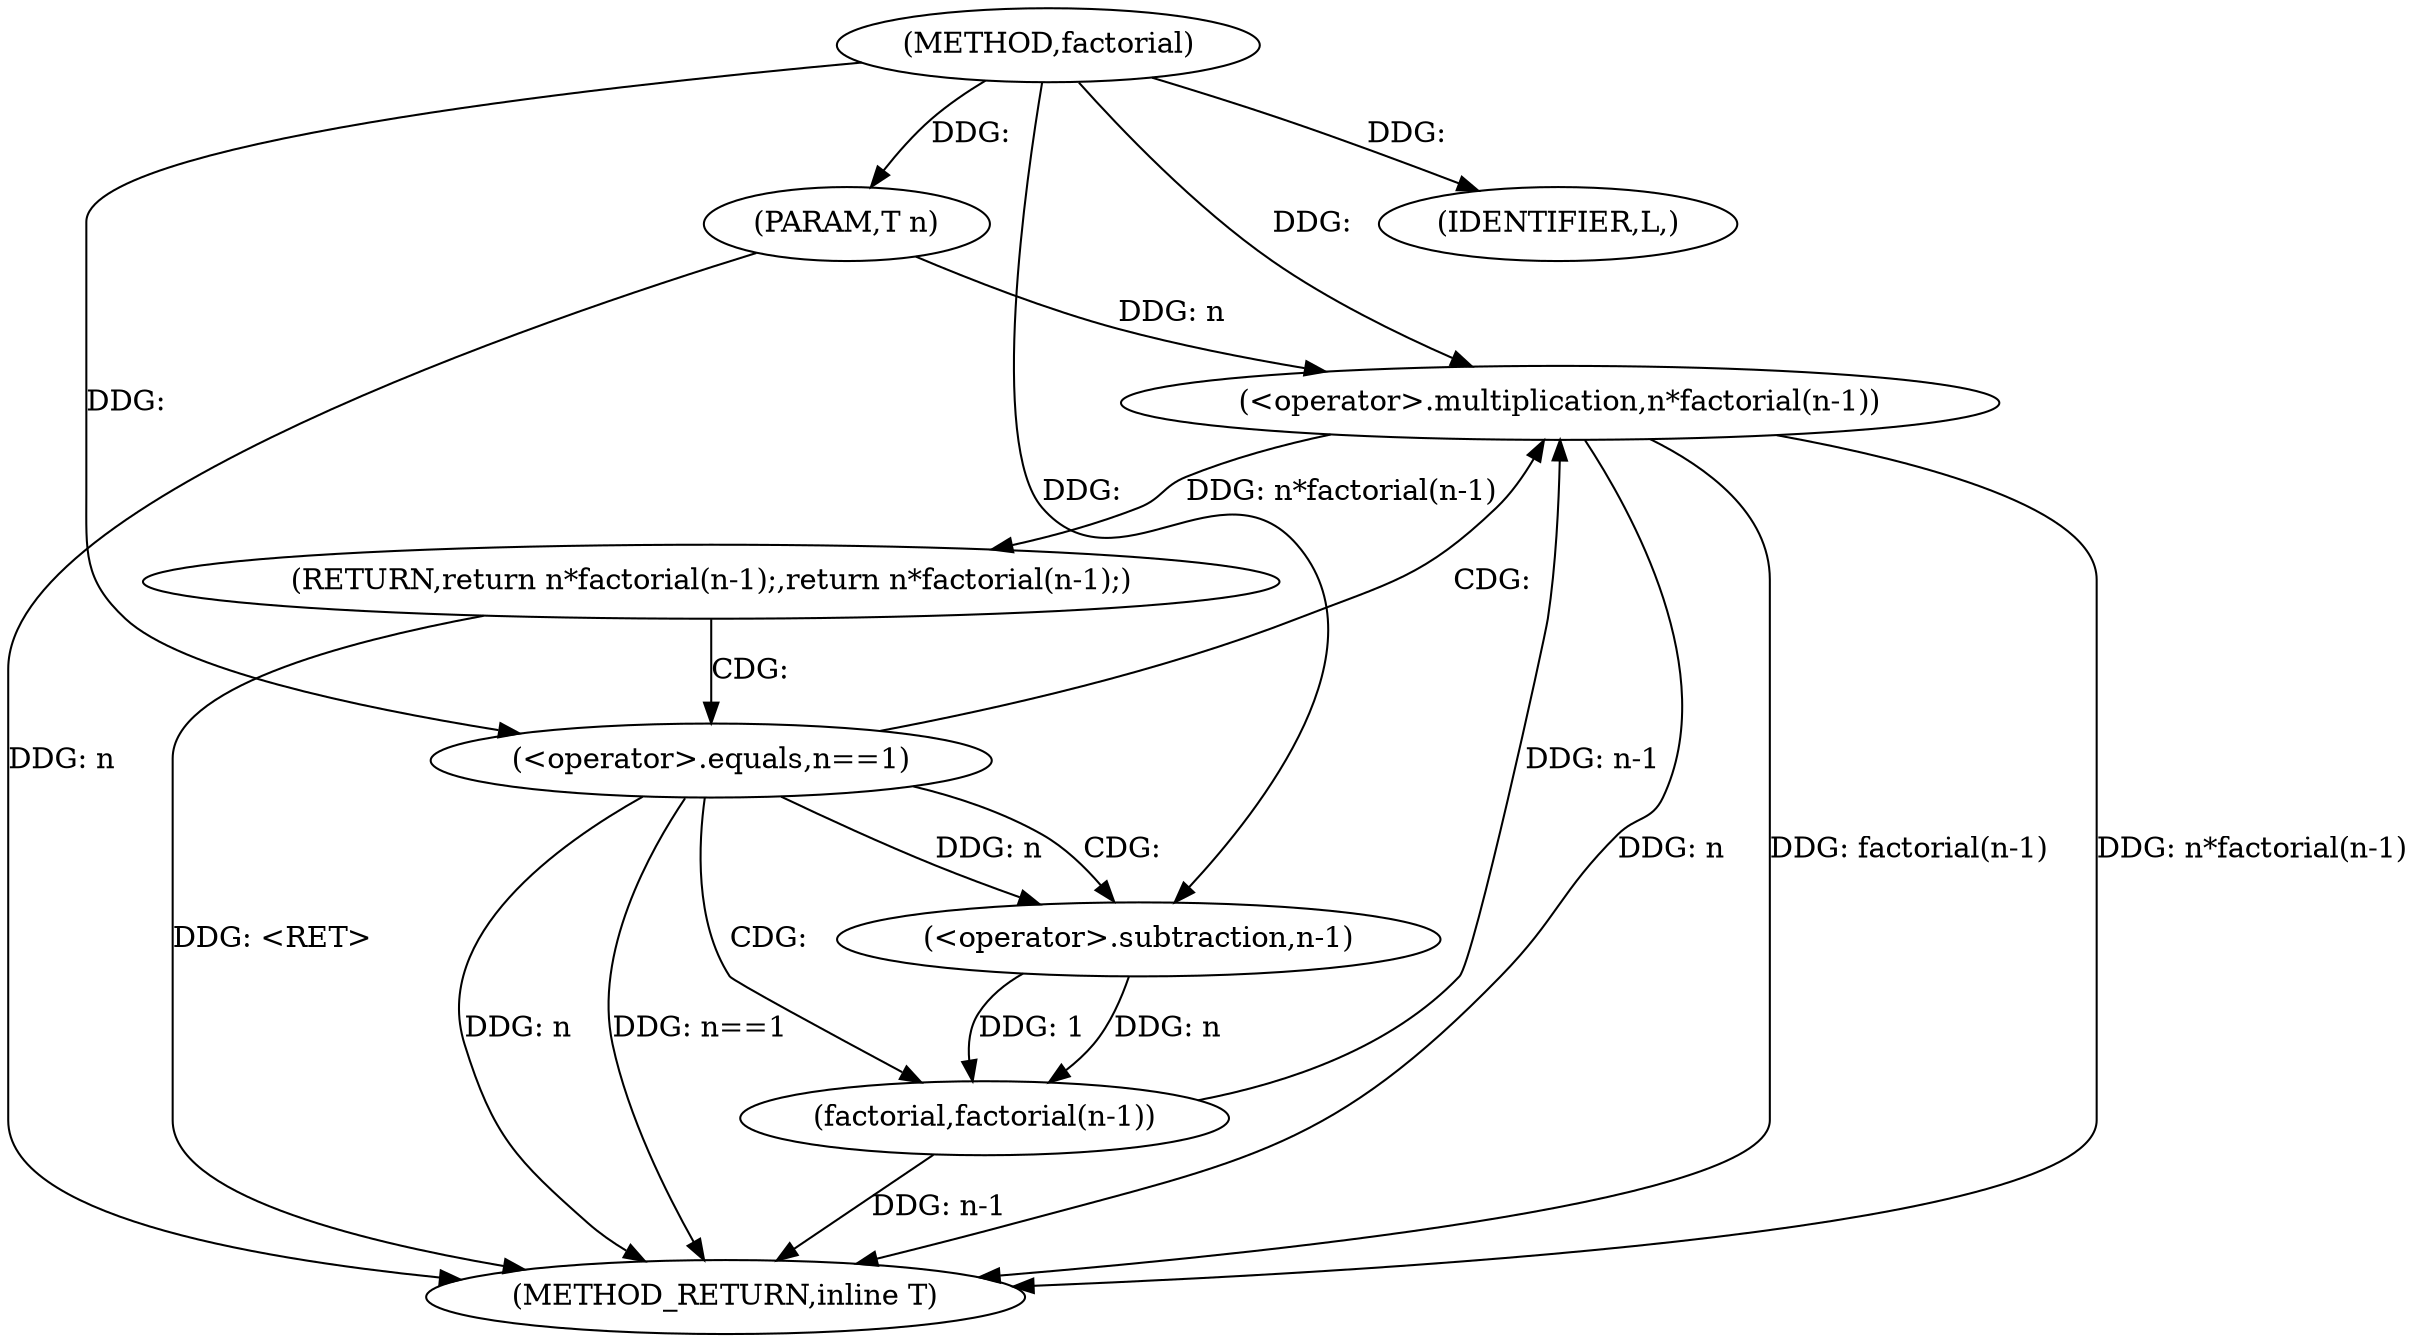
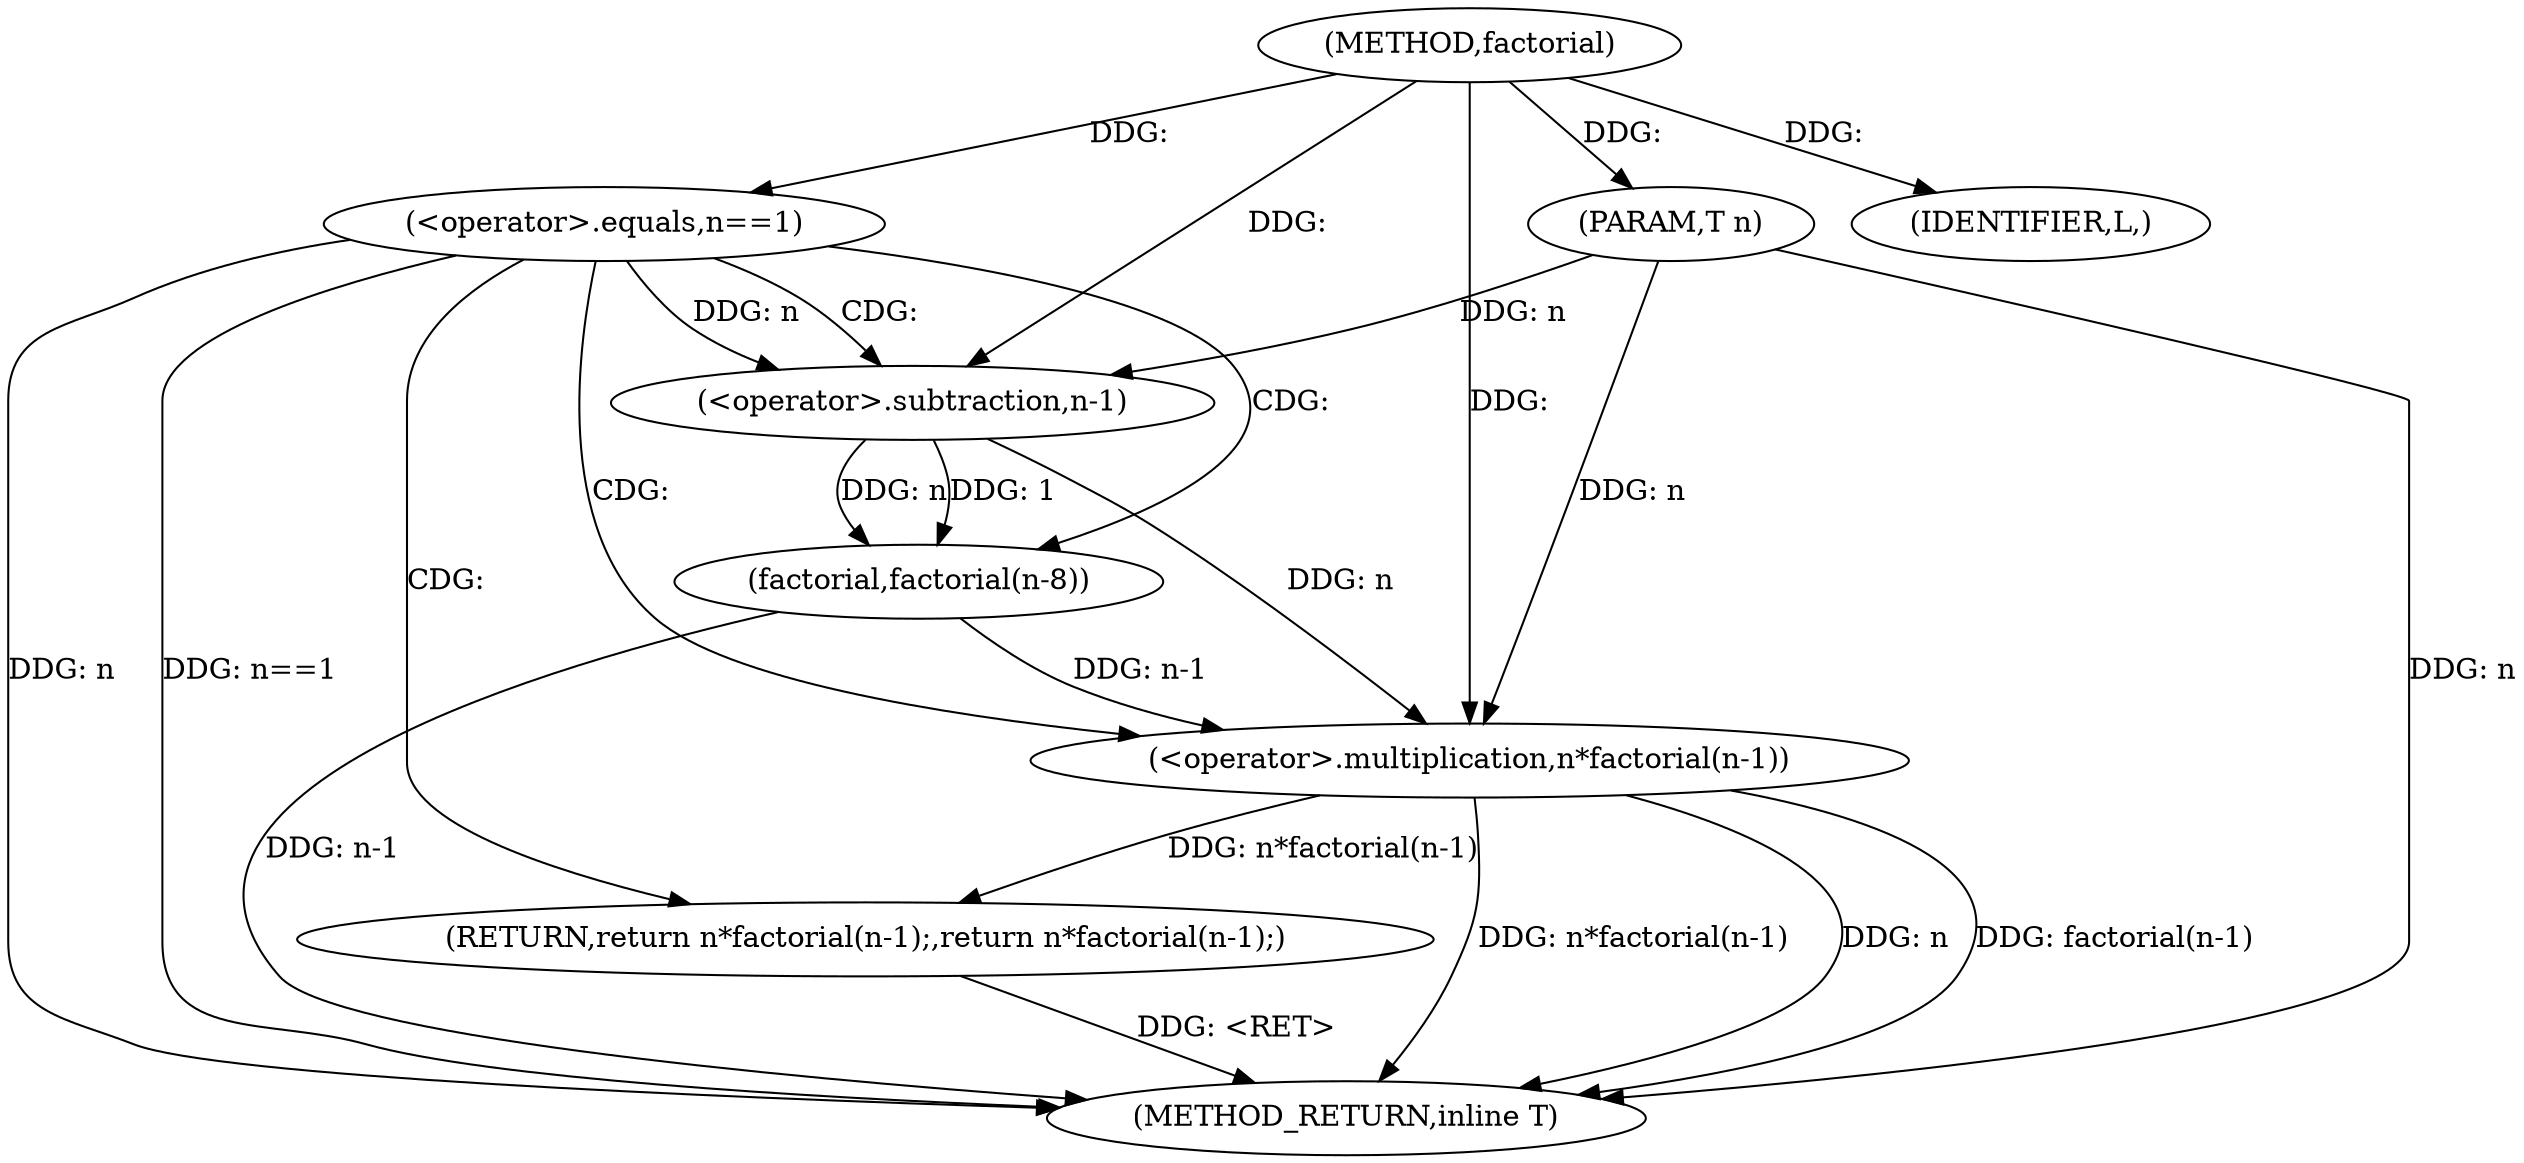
edge "(PARAM,T n)" -> "(<operator>.subtraction,n-1)": added, label "DDG: n"
edge "(<operator>.subtraction,n-1)" -> "(<operator>.multiplication,n*factorial(n-1))": added, label "DDG: n"
edge "(RETURN,return n*factorial(n-1);,return n*factorial(n-1);)" -> "(<operator>.equals,n==1)": reversed
node "(factorial,factorial(n-1))": label "(factorial,factorial(n-1))" -> "(factorial,factorial(n-8))"
